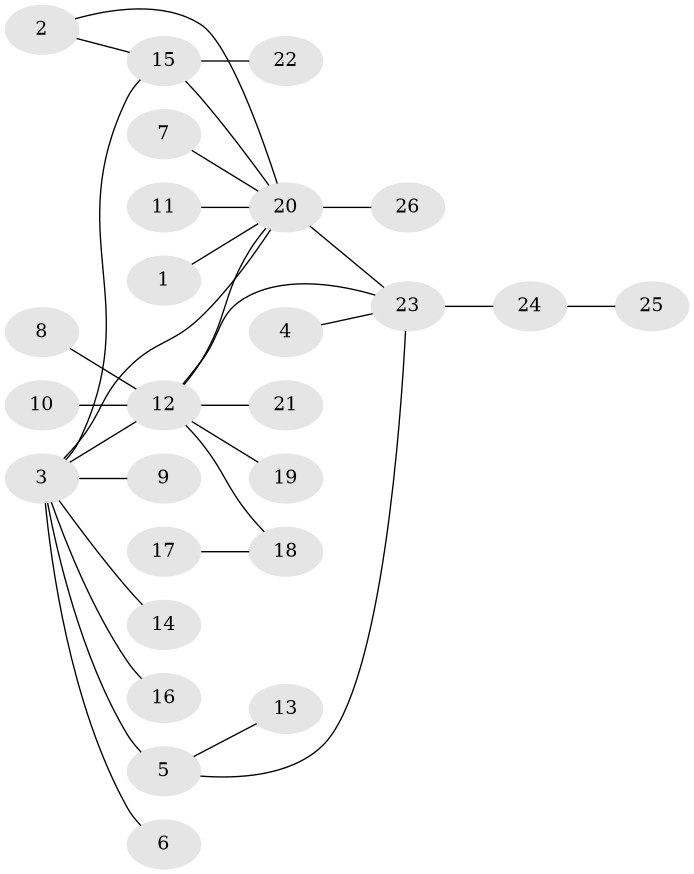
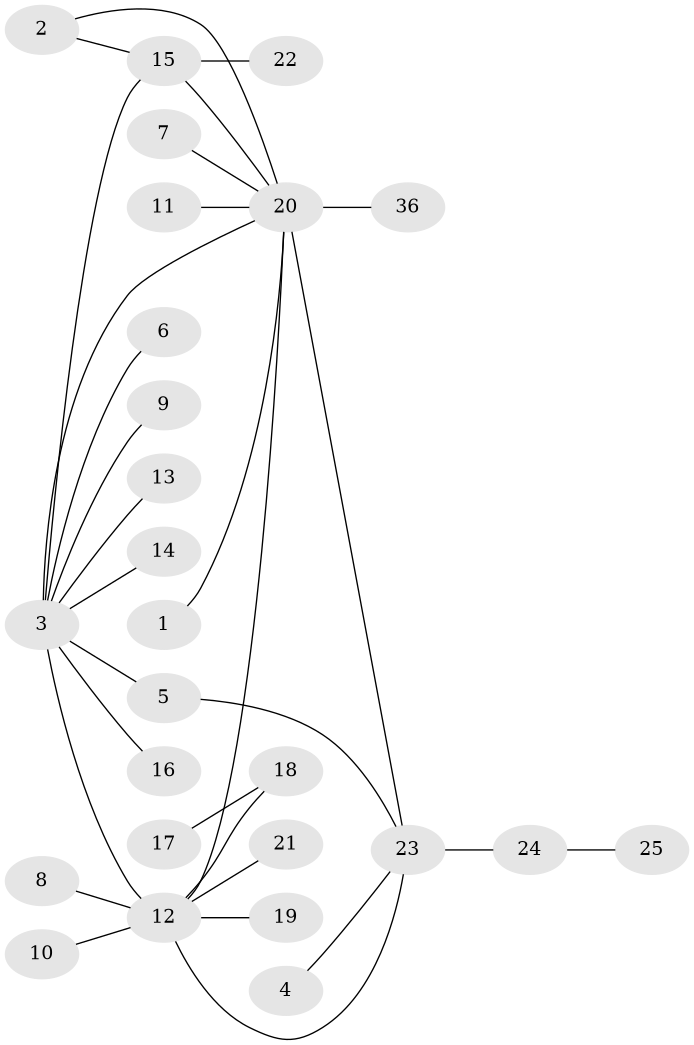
node "26": label "26" -> "36"
edge "13" -- "5": now "13" -- "3"
